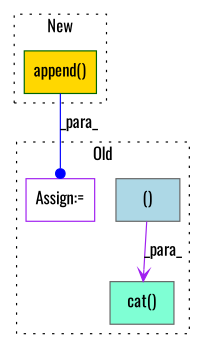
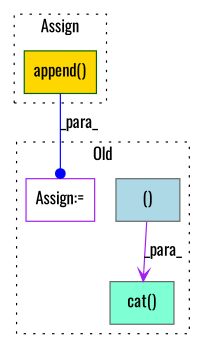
cluster "New": label "New" -> "Assign"
